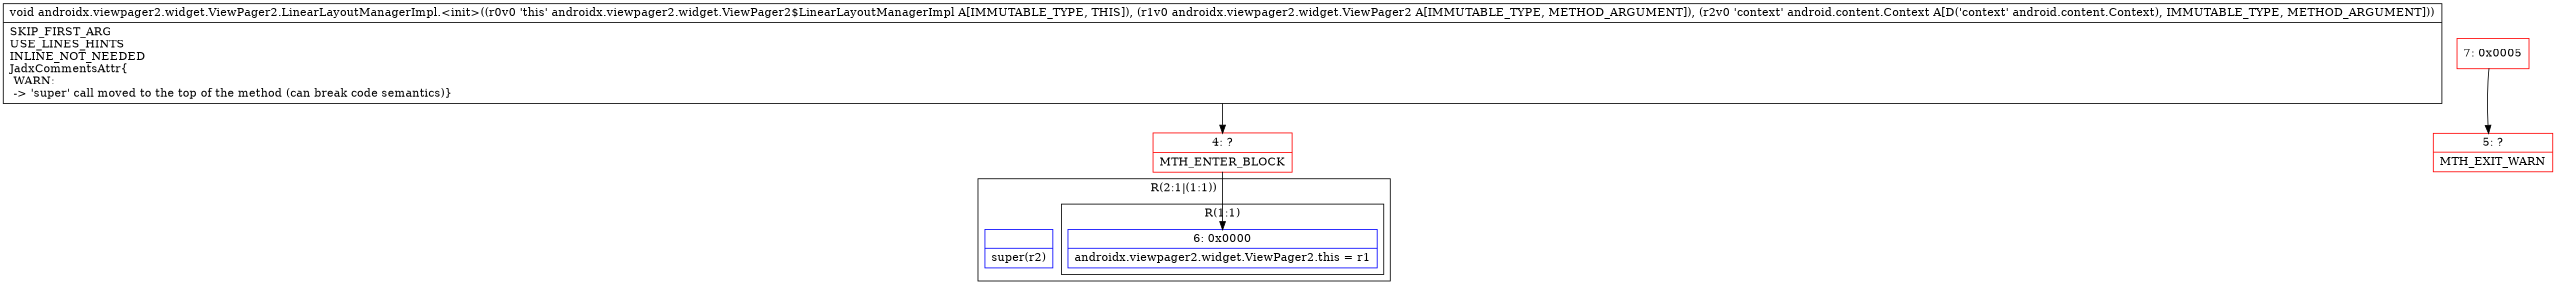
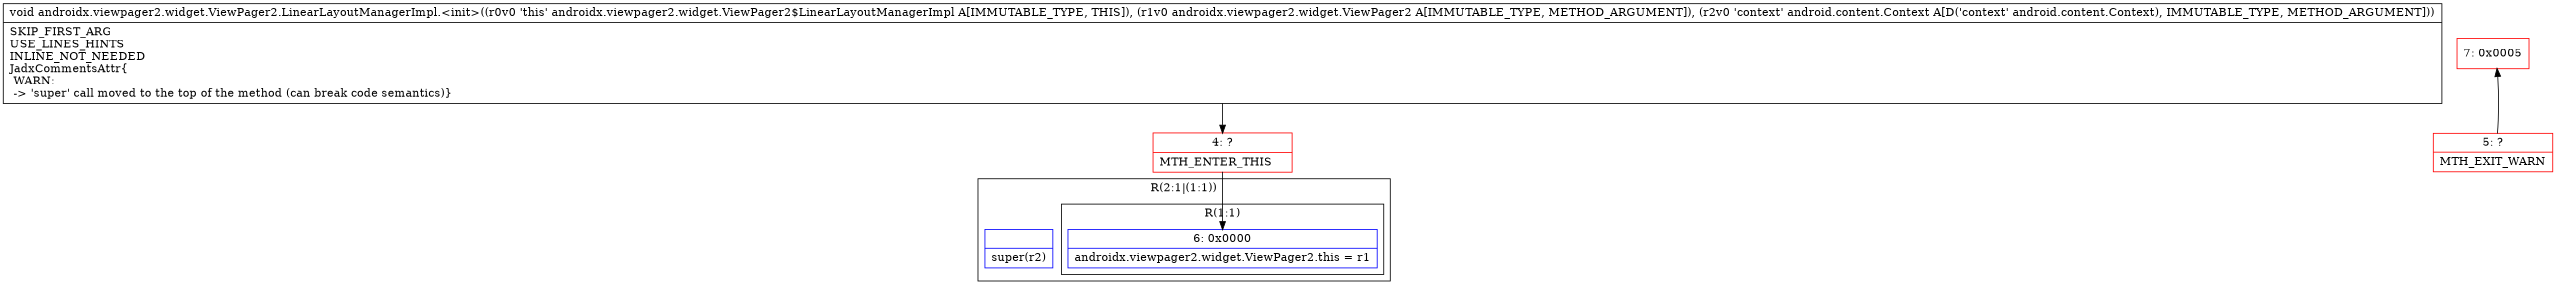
edge "7: 0x0005" -> "5: ?": reversed
node "4: ?": text "MTH_ENTER_BLOCK" -> "MTH_ENTER_THIS"
